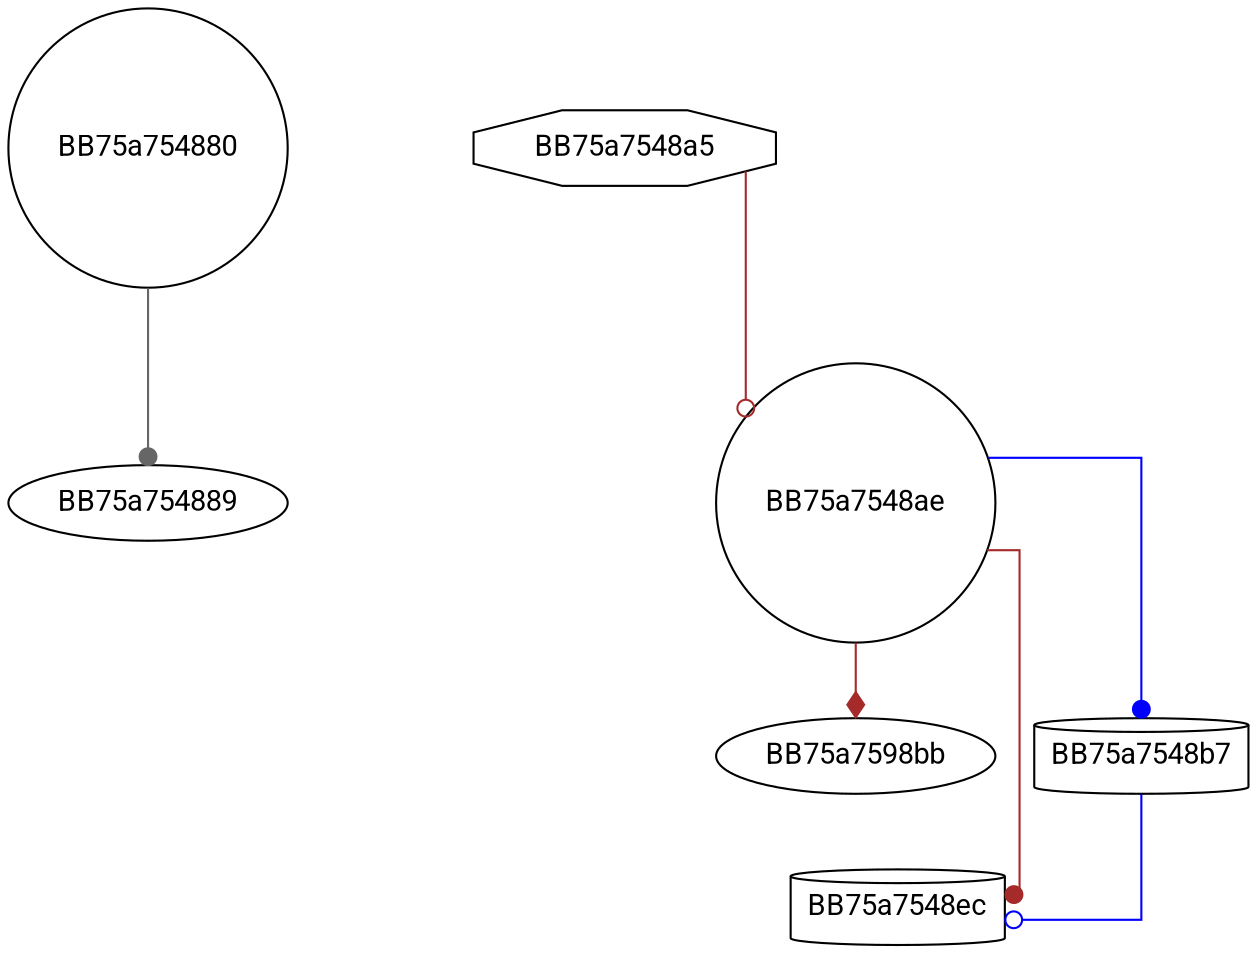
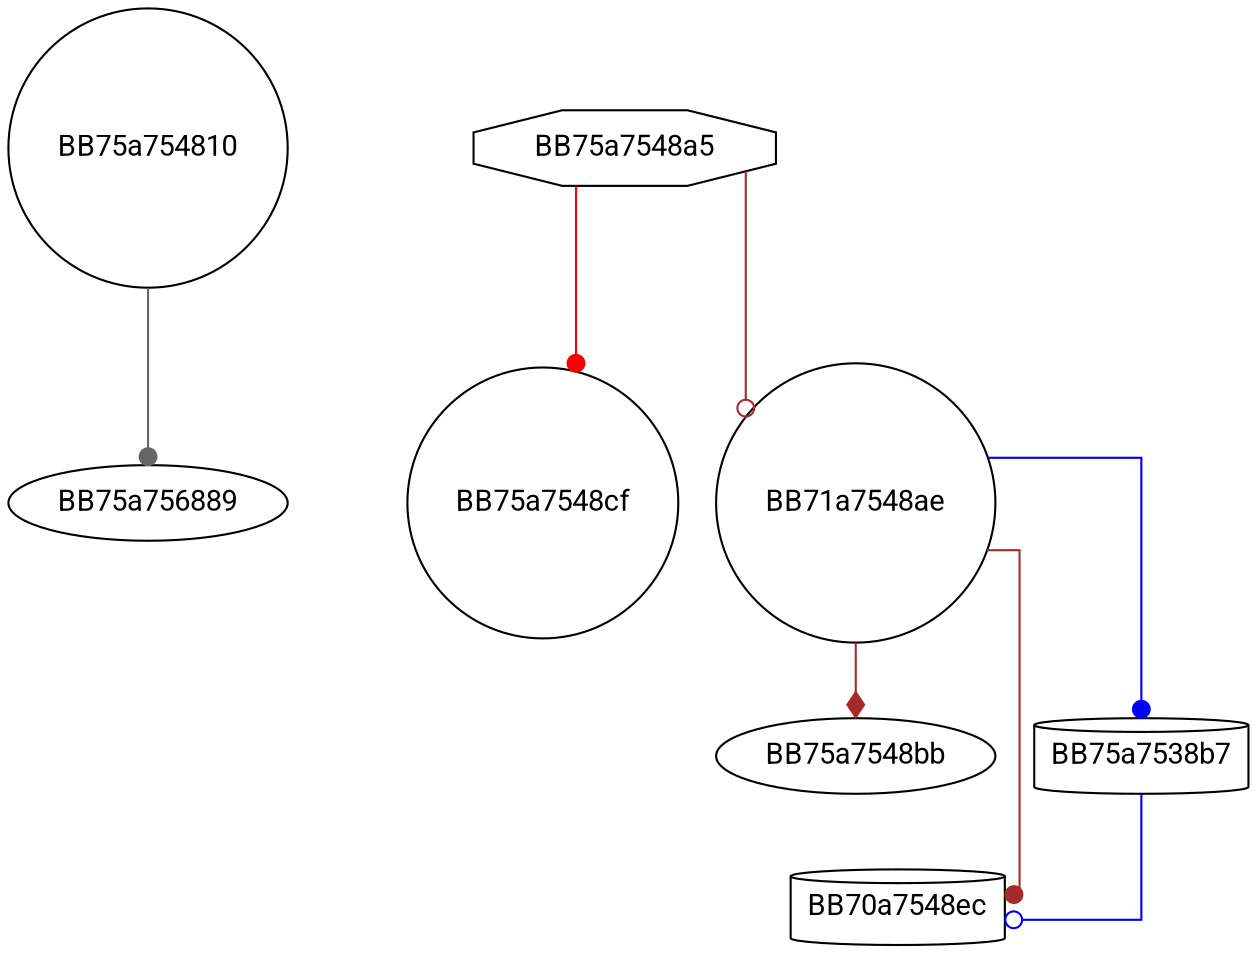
node "BB75a754880": label "BB75a754880" -> "BB75a754810"
node "BB75a754889": label "BB75a754889" -> "BB75a756889"
node "BB75a7548cf": added
node "BB75a7548ae": label "BB75a7548ae" -> "BB71a7548ae"
node "BB75a7598bb": label "BB75a7598bb" -> "BB75a7548bb"
node "BB75a7548b7": label "BB75a7548b7" -> "BB75a7538b7"
node "BB75a7548ec": label "BB75a7548ec" -> "BB70a7548ec"
